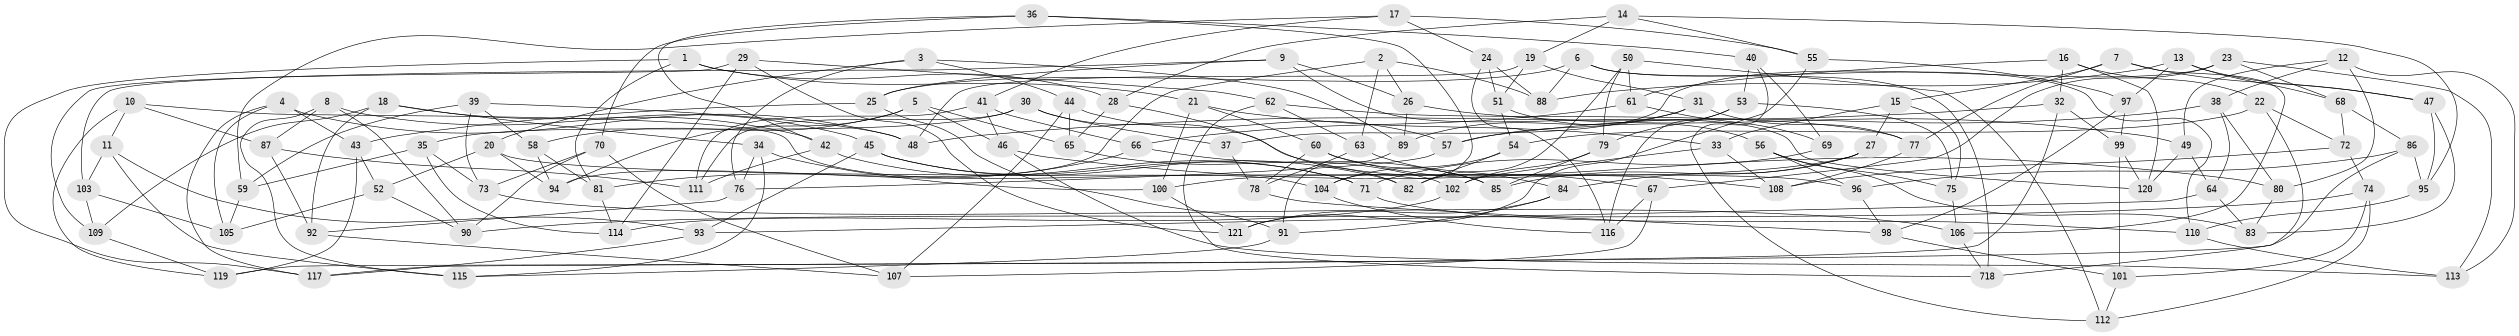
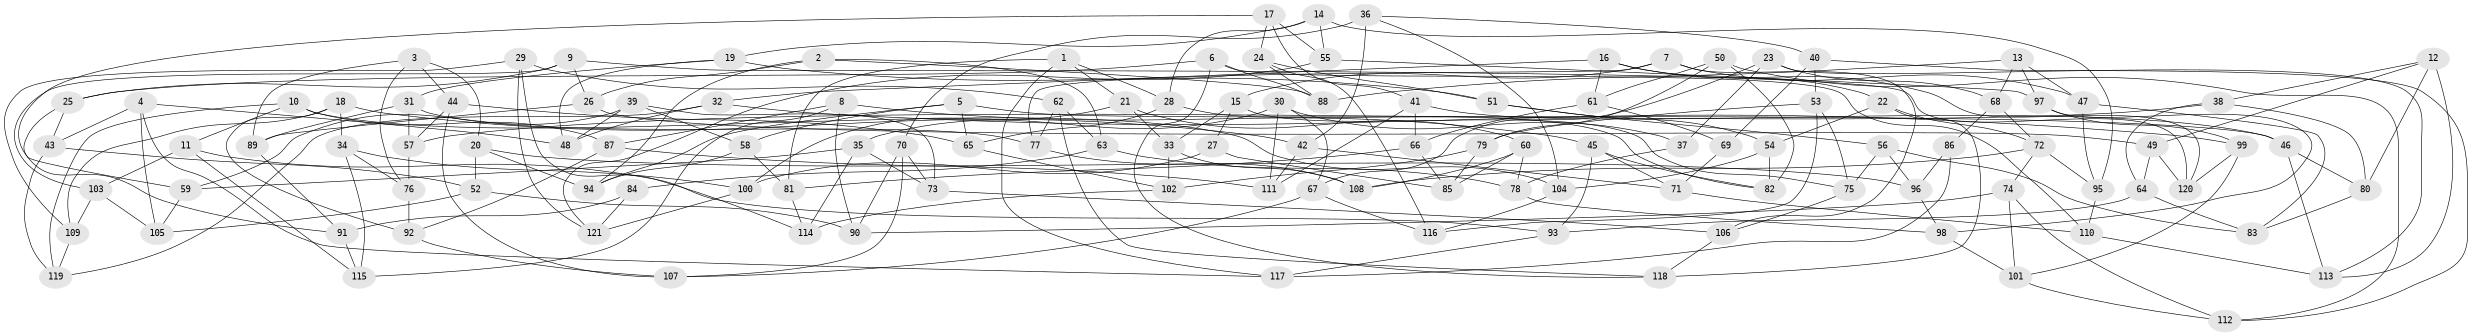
edge "86" -- "95": now "72" -- "95"
edge "27" -- "84": removed
node "718": label "718" -> "118"
